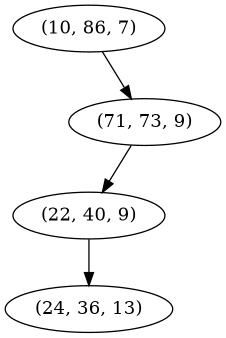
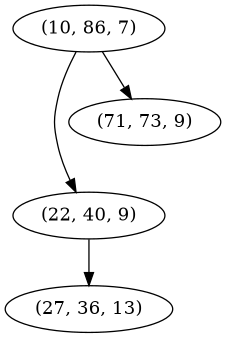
edge "(71, 73, 9)" -> "(22, 40, 9)": now "(10, 86, 7)" -> "(22, 40, 9)"
node "(24, 36, 13)": label "(24, 36, 13)" -> "(27, 36, 13)"
